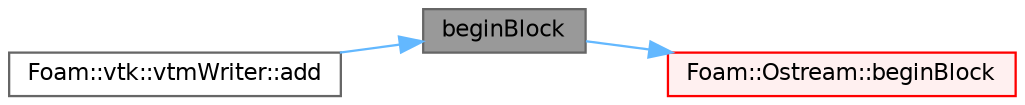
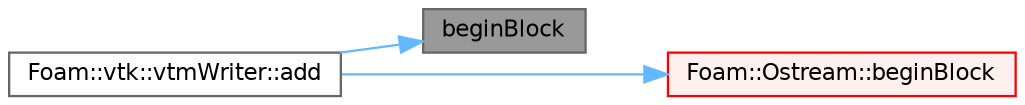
edge "beginBlock" -> "Foam::Ostream::beginBlock": now "Foam::vtk::vtmWriter::add" -> "Foam::Ostream::beginBlock"
